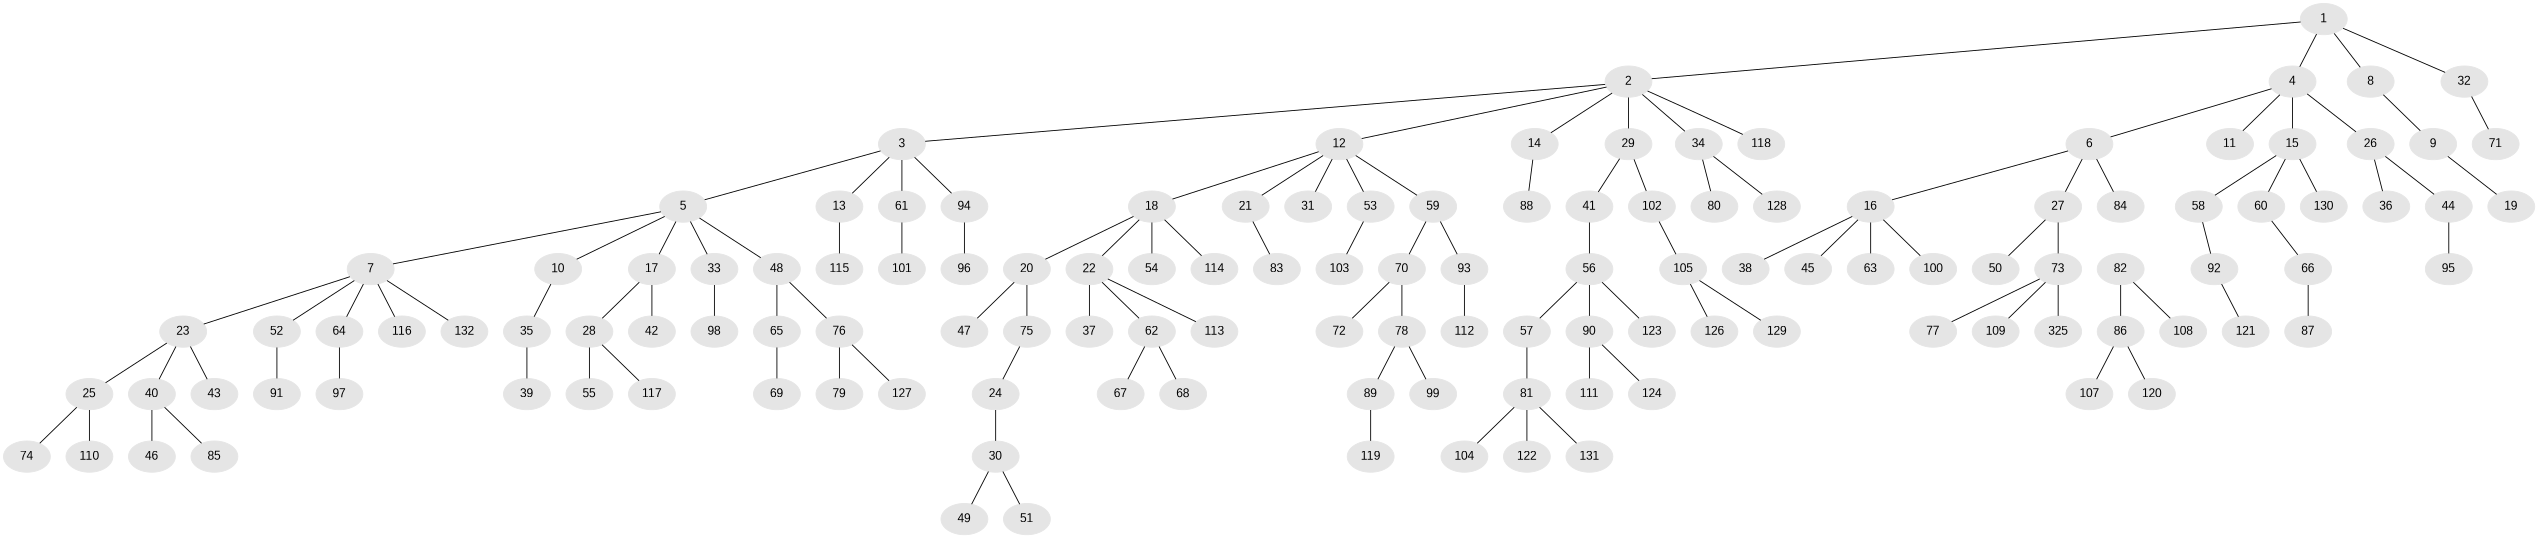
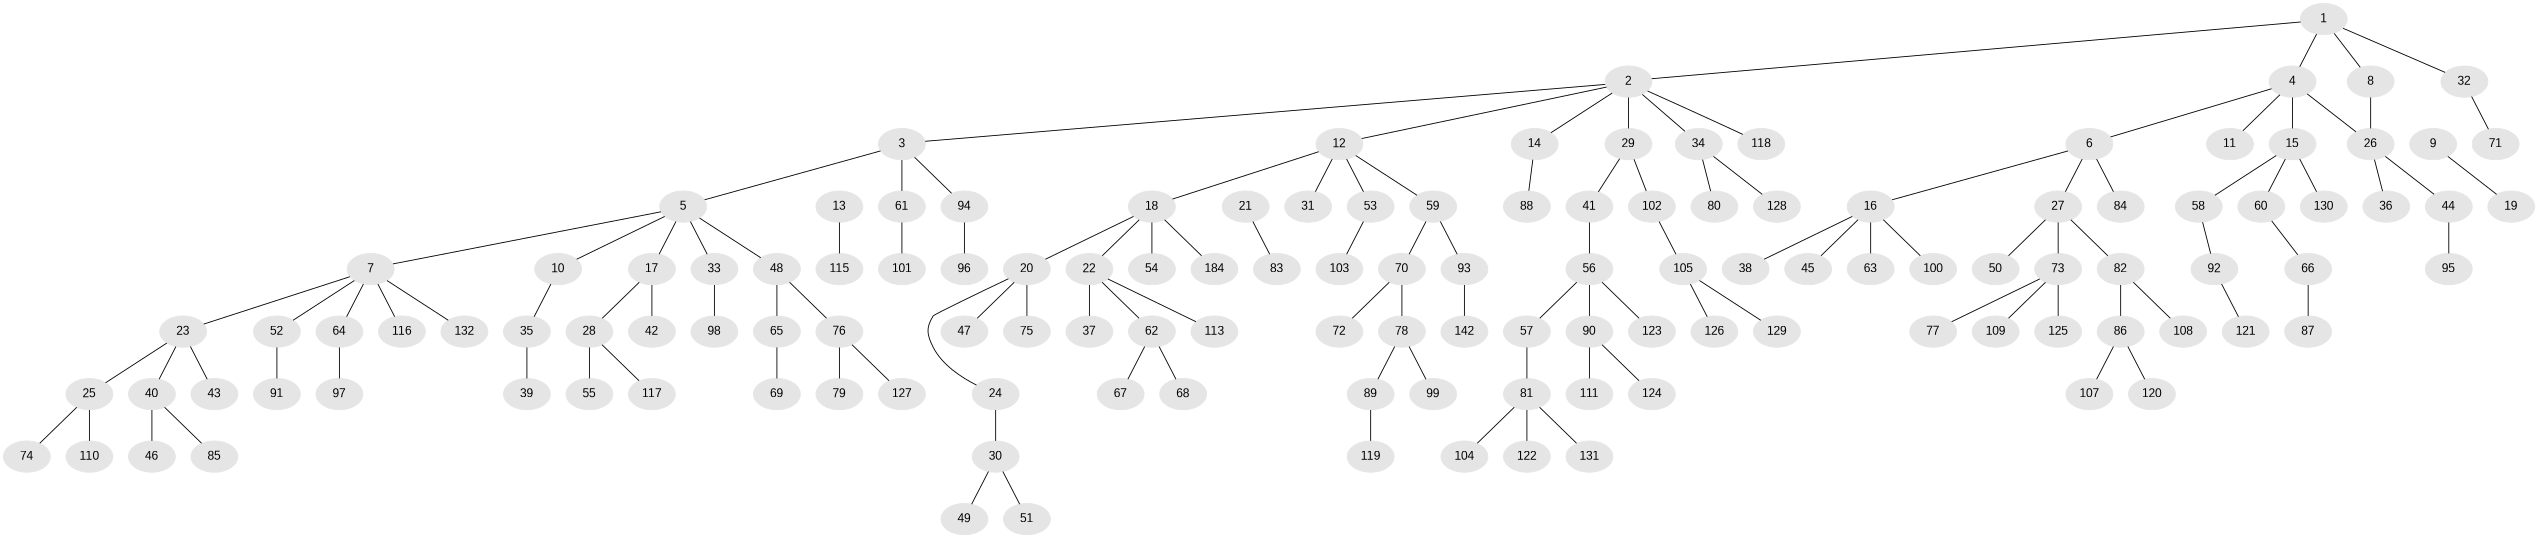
edge "8" -- "9": now "8" -- "26"
edge "3" -- "13": removed
edge "12" -- "21": removed
edge "27" -- "82": added
node "114": label "114" -> "184"
node "112": label "112" -> "142"
node "325": label "325" -> "125"
edge "75" -- "24": now "20" -- "24"
